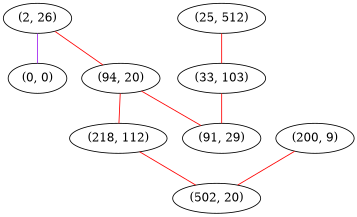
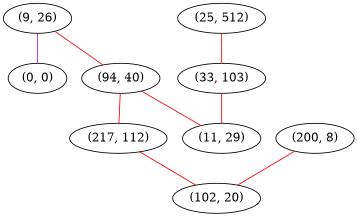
node "(2, 26)": label "(2, 26)" -> "(9, 26)"
node "(94, 20)": label "(94, 20)" -> "(94, 40)"
node "(218, 112)": label "(218, 112)" -> "(217, 112)"
node "(91, 29)": label "(91, 29)" -> "(11, 29)"
node "(200, 9)": label "(200, 9)" -> "(200, 8)"
node "(502, 20)": label "(502, 20)" -> "(102, 20)"
